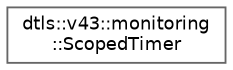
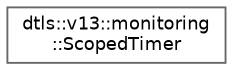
node "dtls::v43::monitoring ::ScopedTimer": label "dtls::v43::monitoring ::ScopedTimer" -> "dtls::v13::monitoring ::ScopedTimer"
